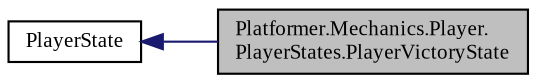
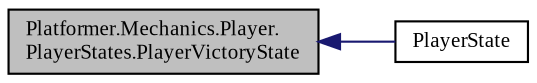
edge "Platformer.Mechanics.Player. PlayerStates.PlayerVictoryState" -> "PlayerState": reversed
